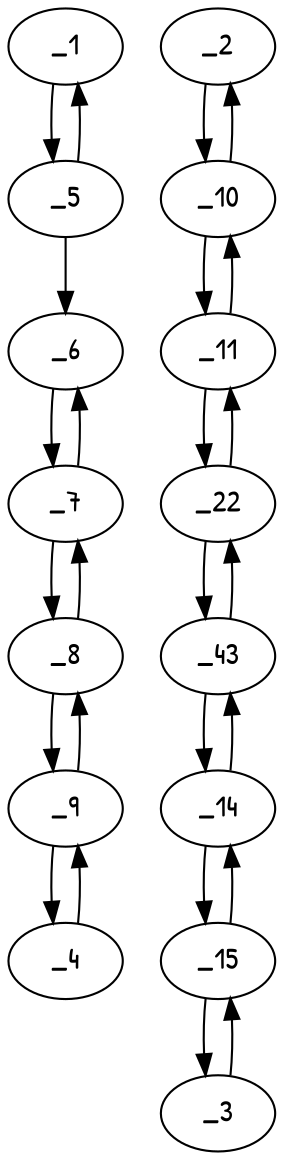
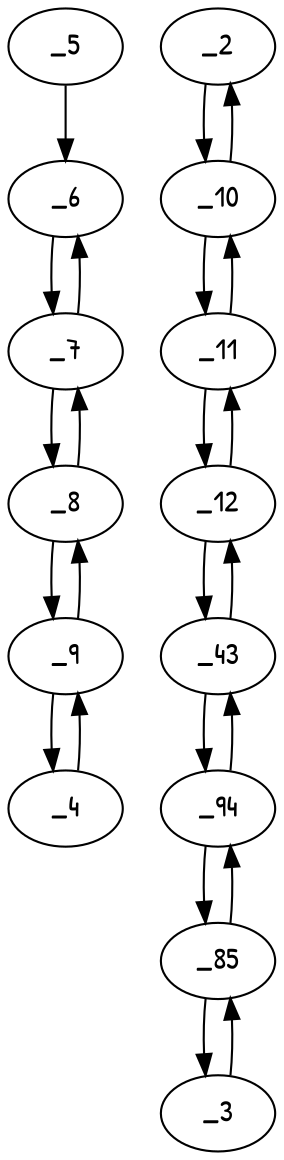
node "_1": removed
node "_22": label "_22" -> "_12"
node "_14": label "_14" -> "_94"
node "_15": label "_15" -> "_85"
